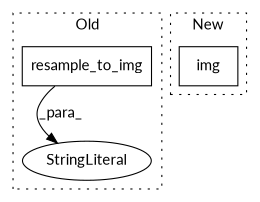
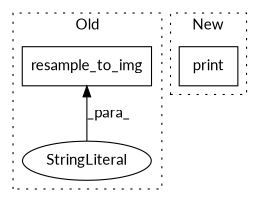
node "img": label "img" -> "print"
edge "resample_to_img" -> "StringLiteral": reversed
